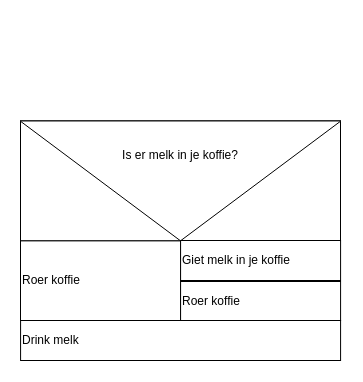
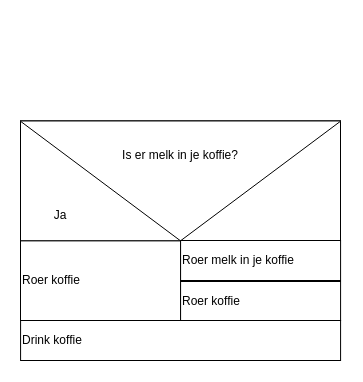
node "Ja": added
node "Giet melk in je koffie": label "Giet melk in je koffie" -> "Roer melk in je koffie"
node "Drink melk": label "Drink melk" -> "Drink koffie"
